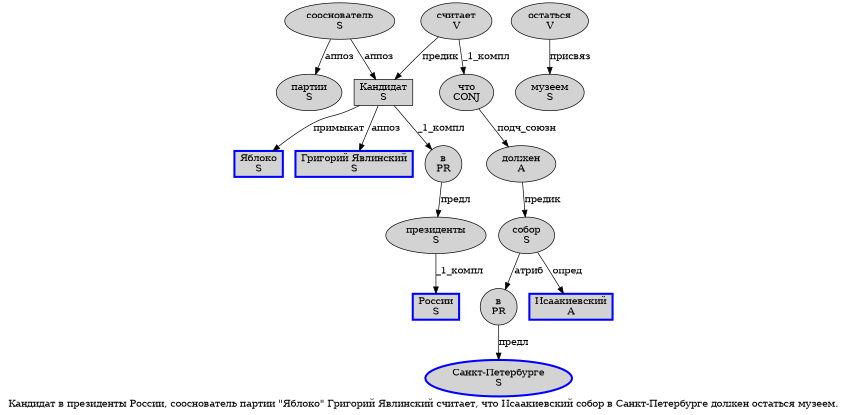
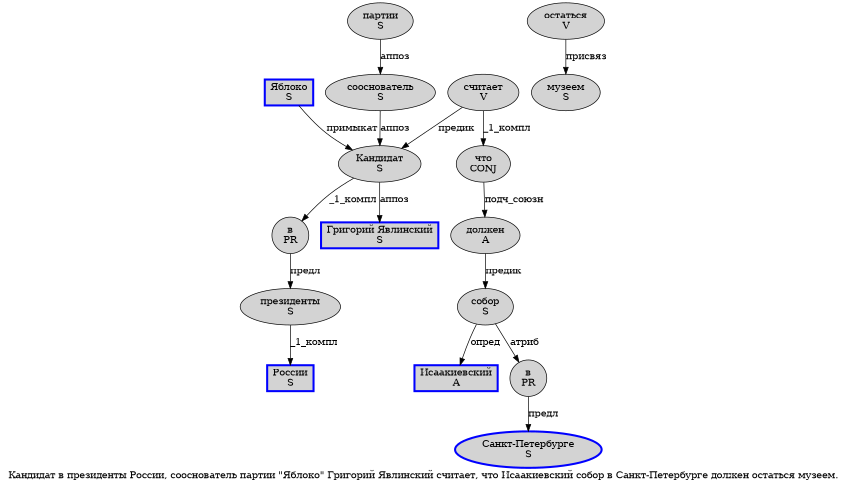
edge "сооснователь S" -> "партии S": reversed
node "Кандидат S": shape box -> ellipse
edge "Кандидат S" -> "Яблоко S": reversed
